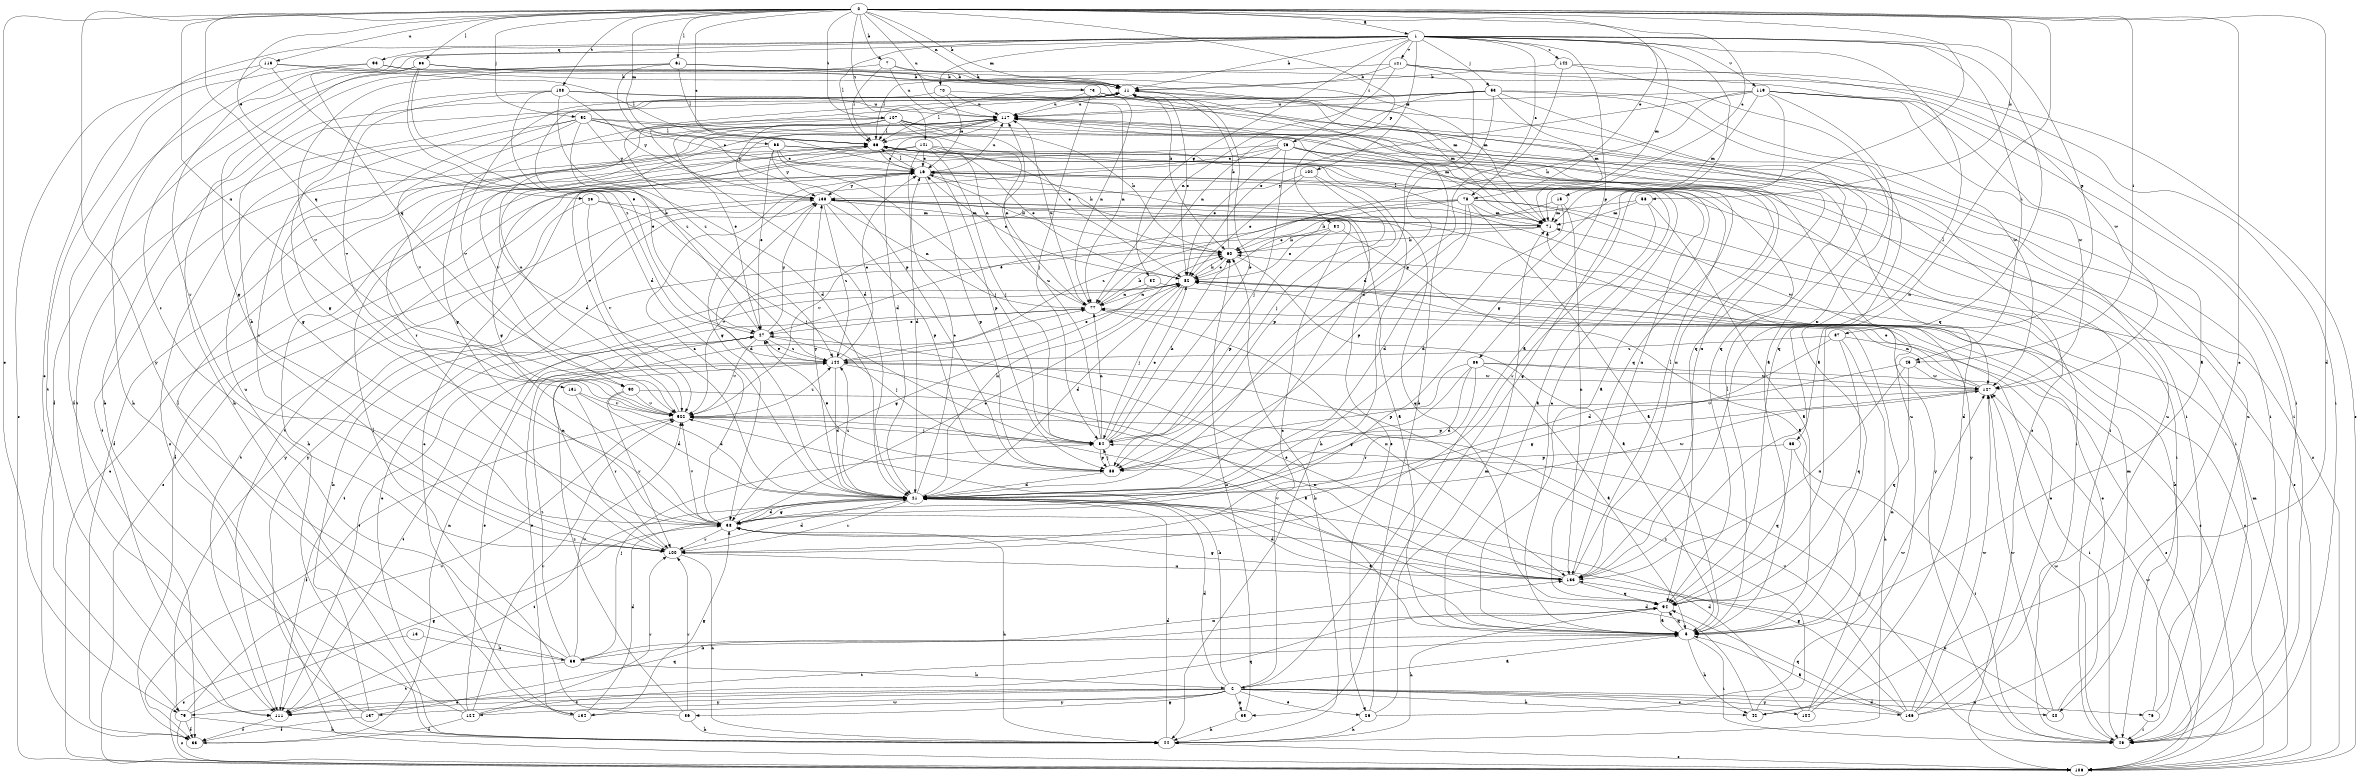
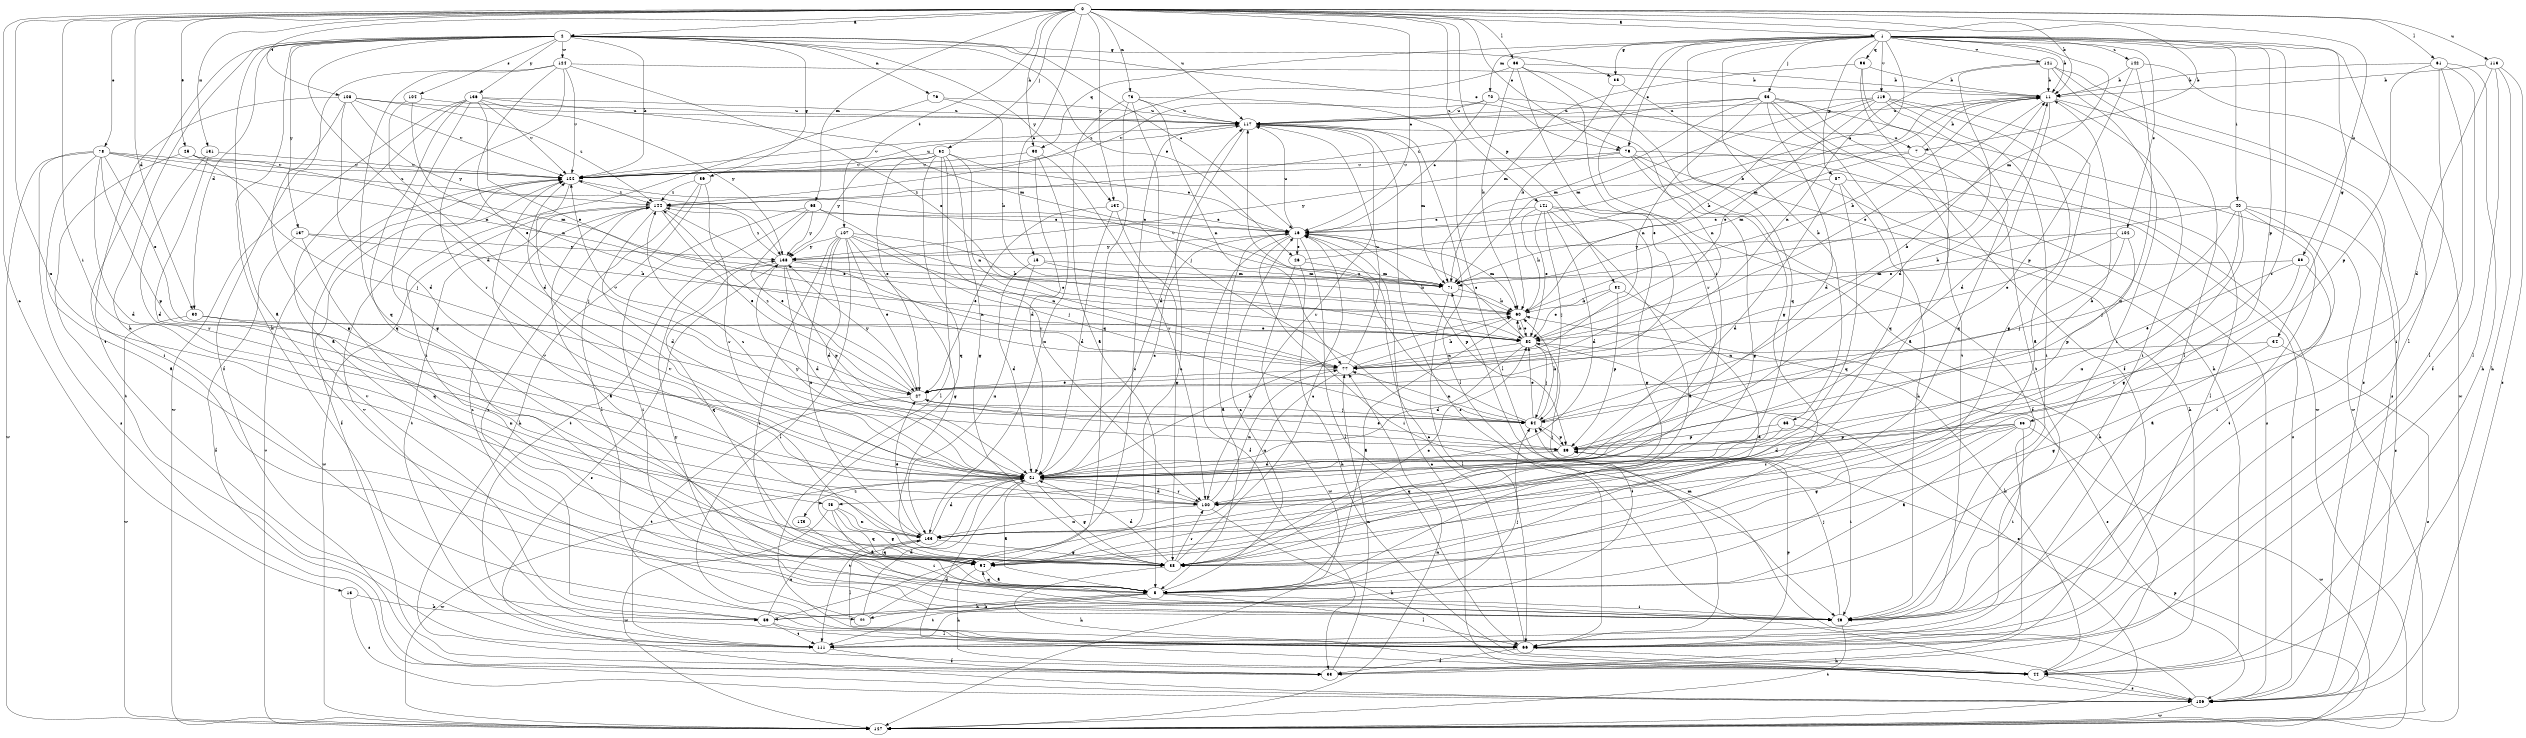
edge "0" -> "42": now "0" -> "13"
edge "1" -> "78": now "1" -> "16"
edge "7" -> "117": reversed
edge "11" -> "71": reversed
node "46": label "46" -> "40"
edge "68" -> "133": removed, label "x"
edge "119" -> "127": now "70" -> "127"
edge "0" -> "90": label "q" -> "h"
edge "16" -> "60": label "k" -> "m"
edge "78" -> "71": label "m" -> "n"
edge "1" -> "65": label "l" -> "b"
edge "138" -> "5": now "45" -> "5"
node "522": label "522" -> "122"
edge "104" -> "117": label "d" -> "u"
node "88": label "88" -> "89"
node "143": added
edge "49" -> "127": label "w" -> "t"
edge "59" -> "2": reversed
node "20": label "20" -> "30"
edge "87" -> "44": now "87" -> "49"
